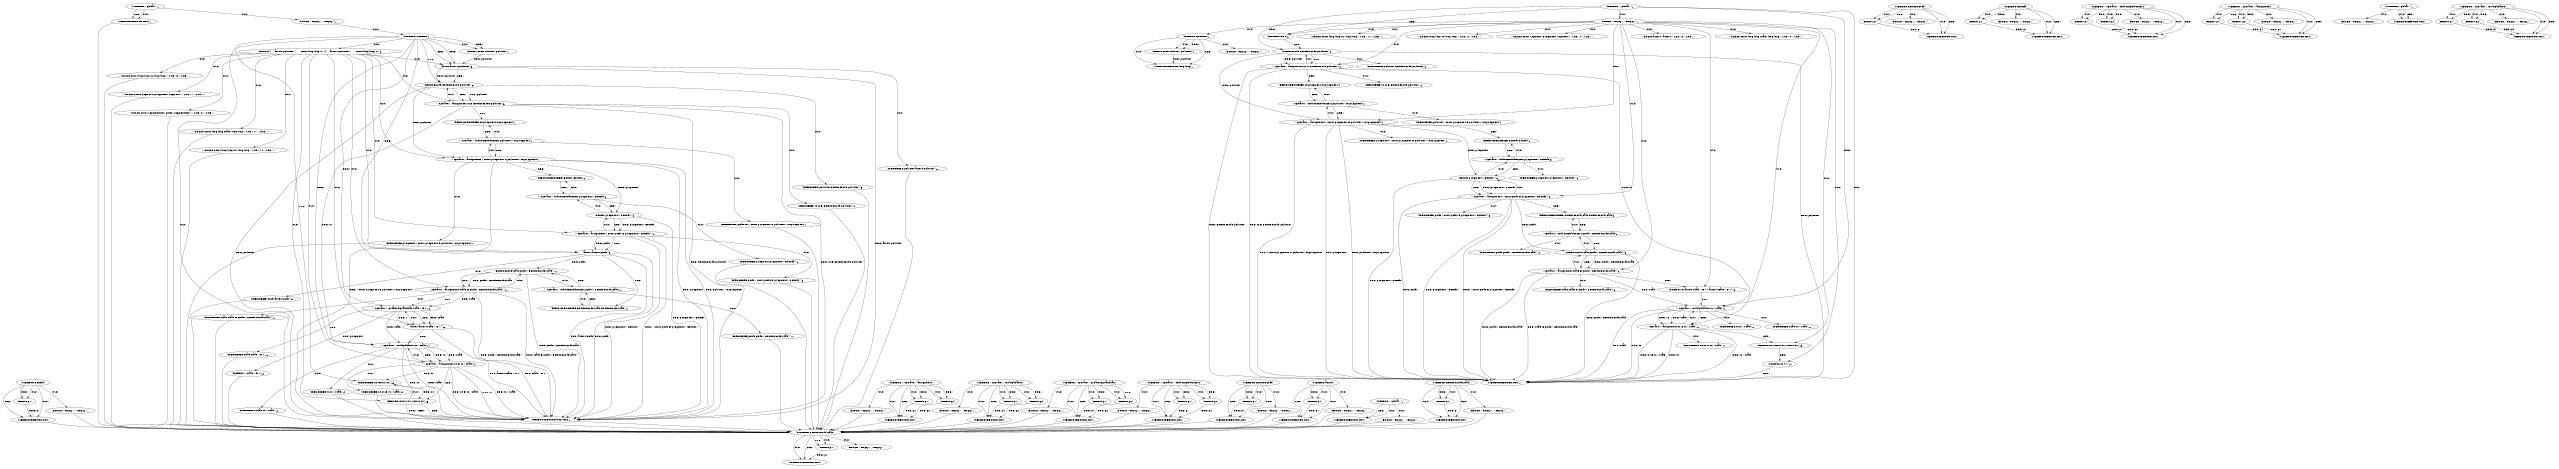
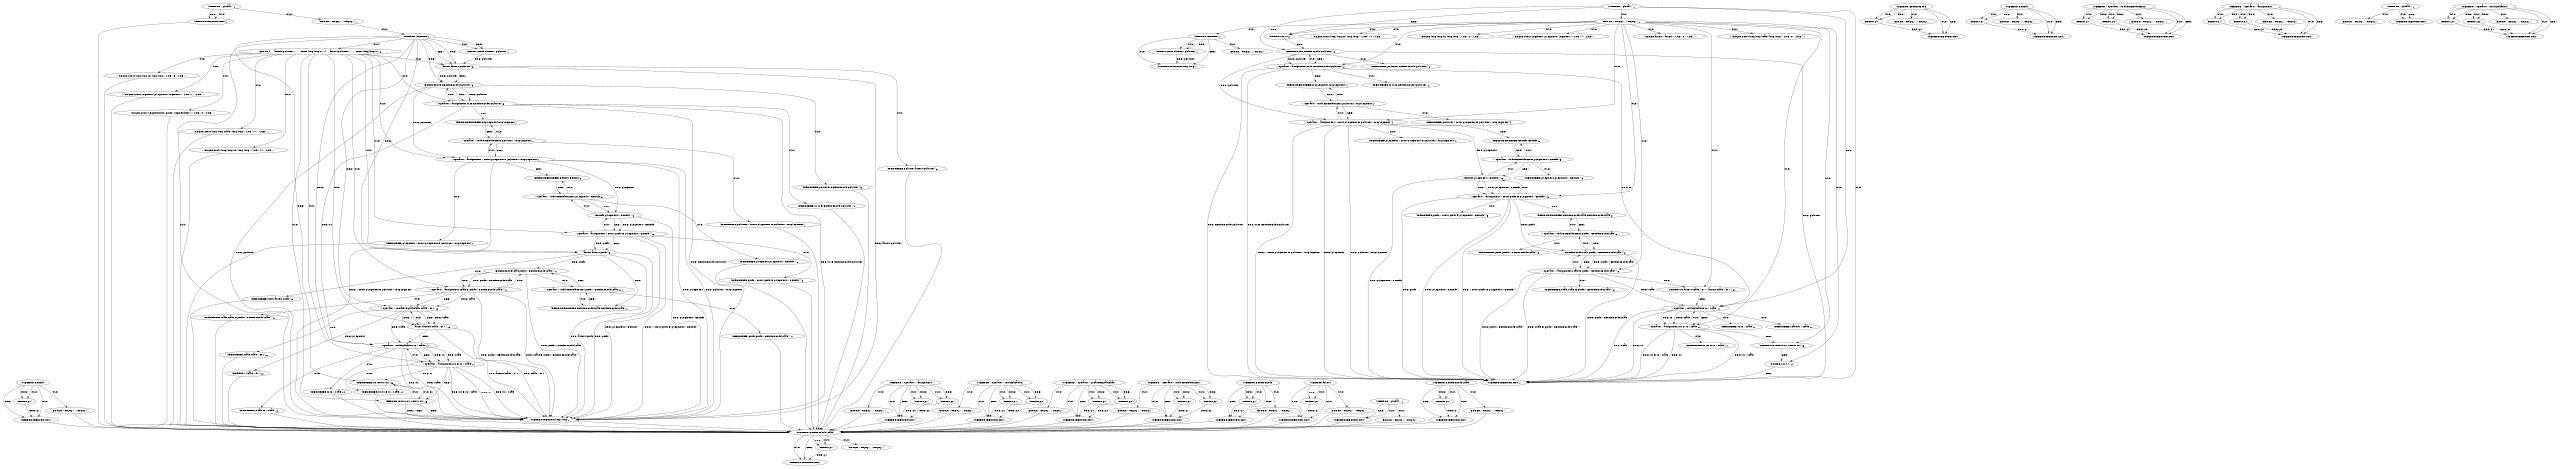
edge "(IDENTIFIER,ns,return ns;)" -> "(RETURN,return ns;,return ns;)": label "DDG: ns" -> "AST: ns"
